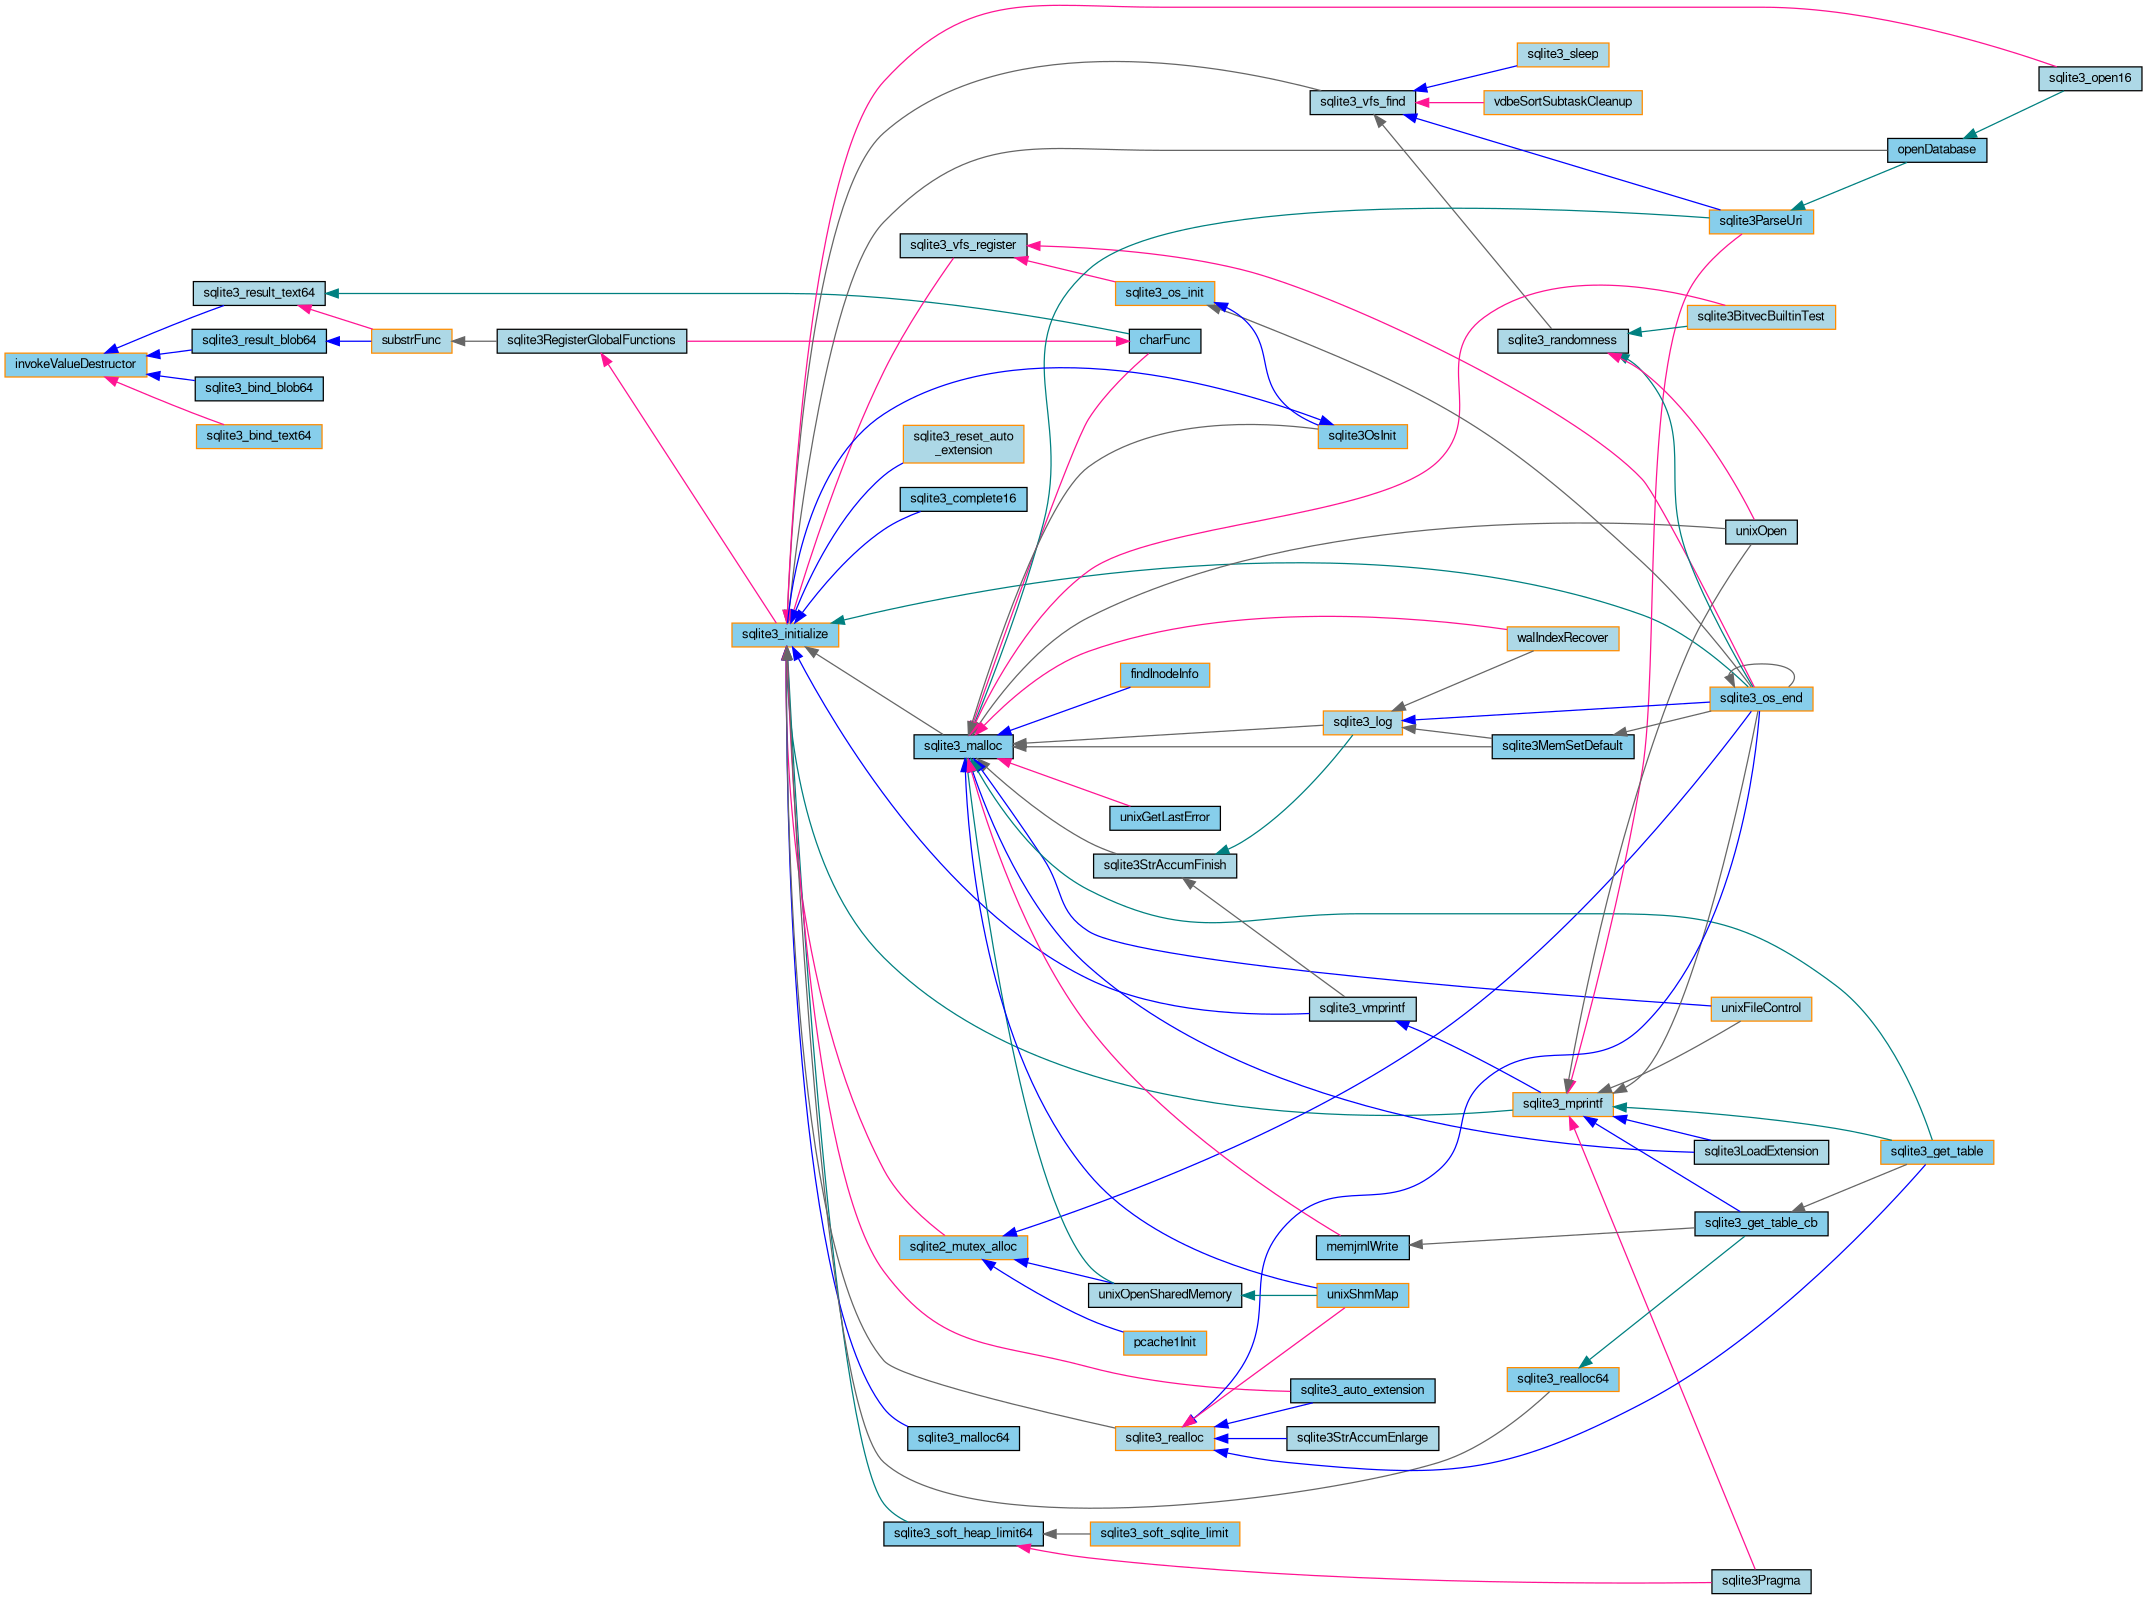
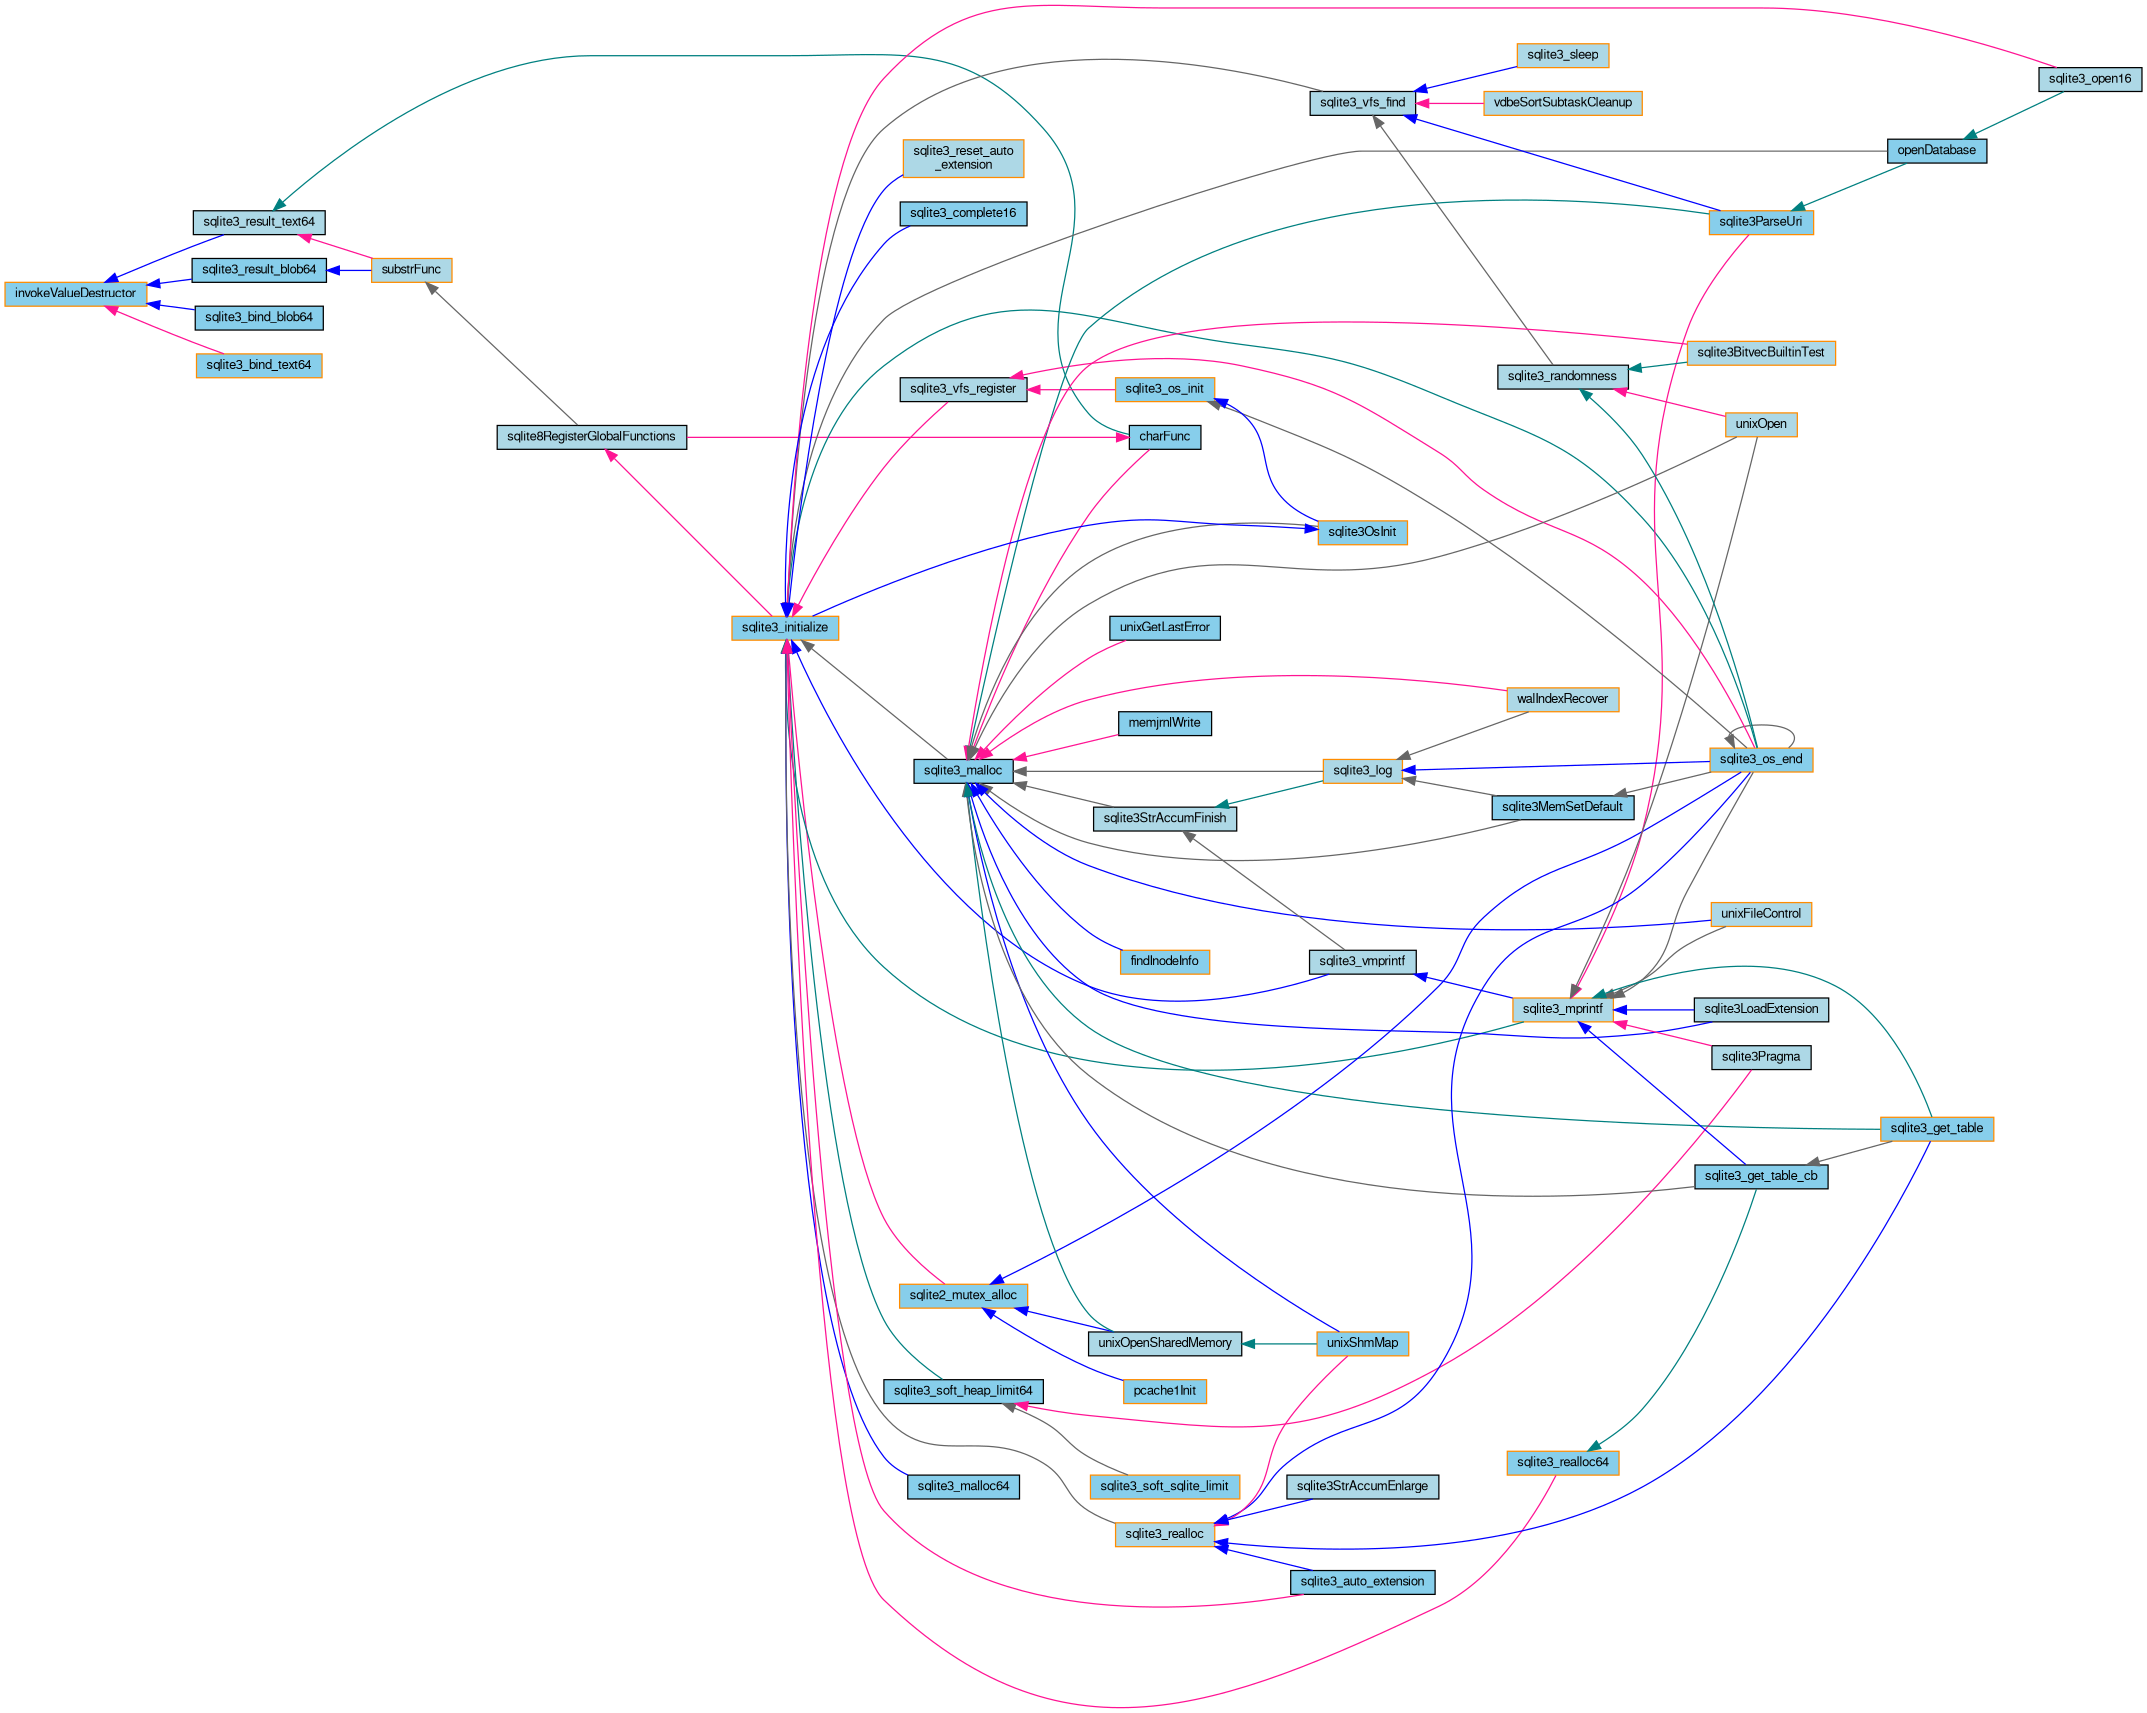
node "sqlite3RegisterGlobalFunctions": label "sqlite3RegisterGlobalFunctions" -> "sqlite8RegisterGlobalFunctions"
node "unixOpen": color black -> darkorange
edge "sqlite3_get_table_cb" -> "memjrnlWrite": now "sqlite3_get_table_cb" -> "sqlite3_malloc"
edge "sqlite3_realloc64" -> "sqlite3_initialize": color gray40 -> deeppink
